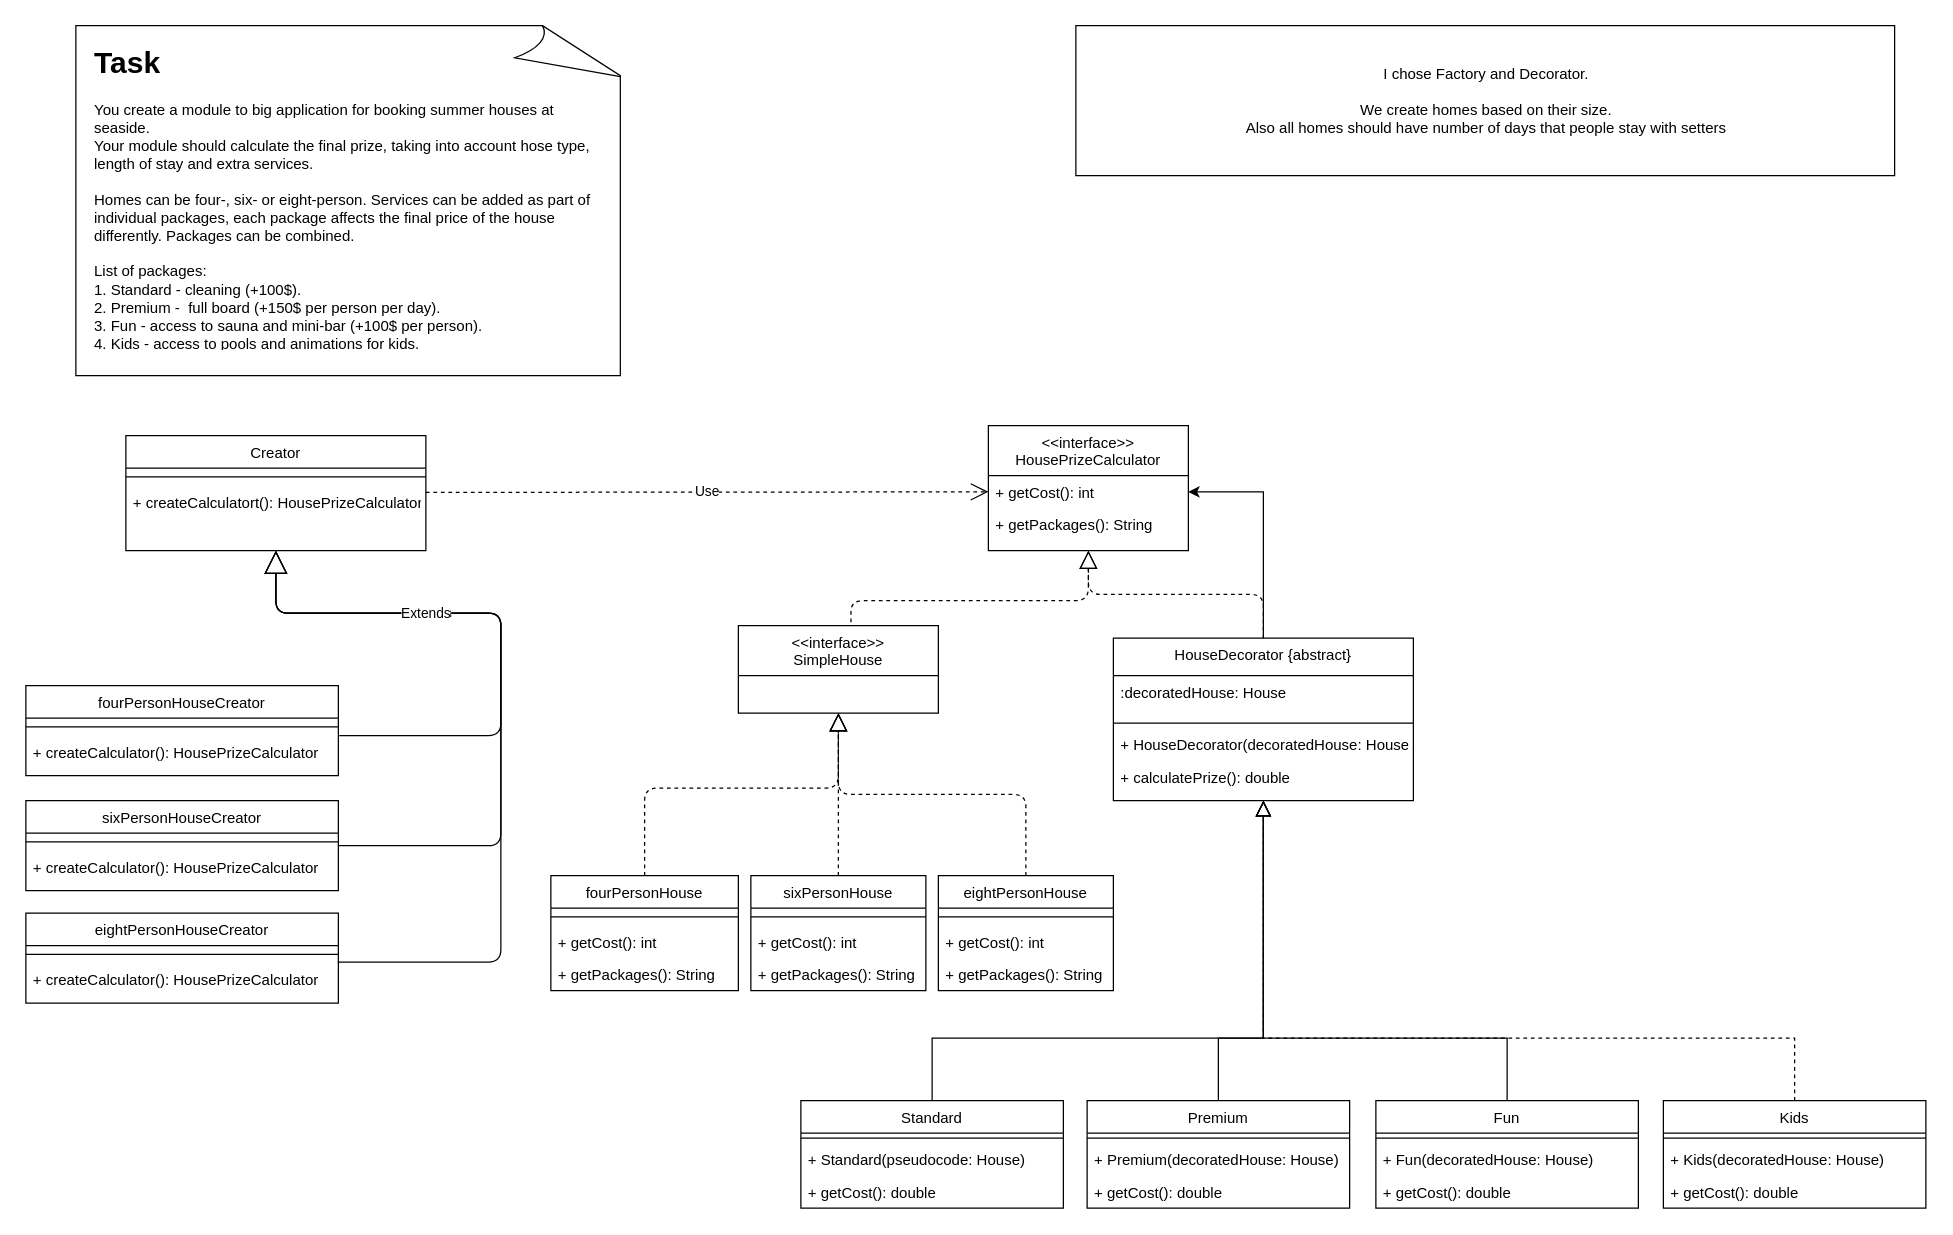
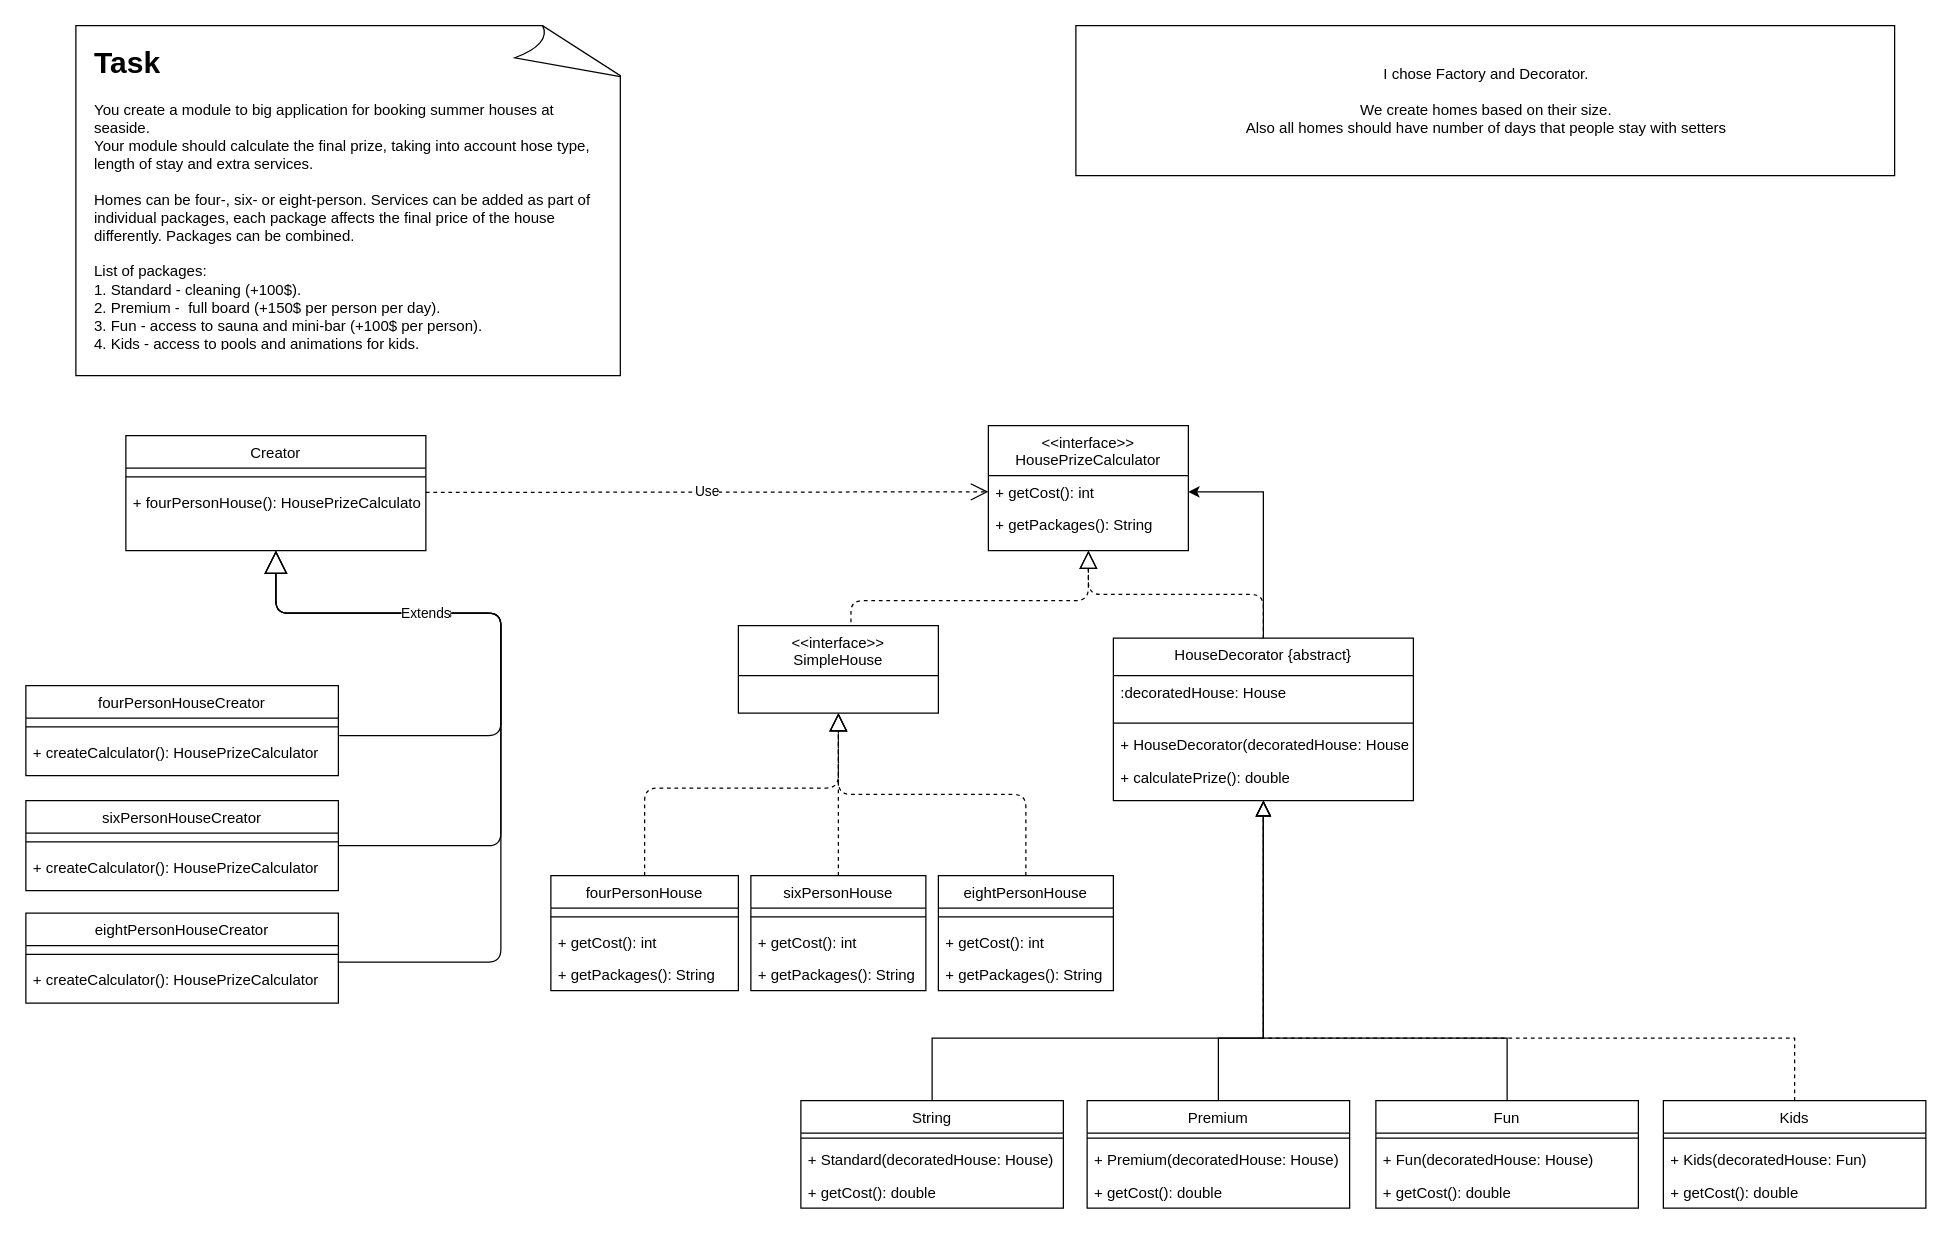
node "+ createCalculatort(): HousePrizeCalculator": label "+ createCalculatort(): HousePrizeCalculator" -> "+ fourPersonHouse(): HousePrizeCalculator"
node "Standard": label "Standard" -> "String"
node "+ Standard(pseudocode: House)": label "+ Standard(pseudocode: House)" -> "+ Standard(decoratedHouse: House)"
node "+ Kids(decoratedHouse: House)": label "+ Kids(decoratedHouse: House)" -> "+ Kids(decoratedHouse: Fun)"
